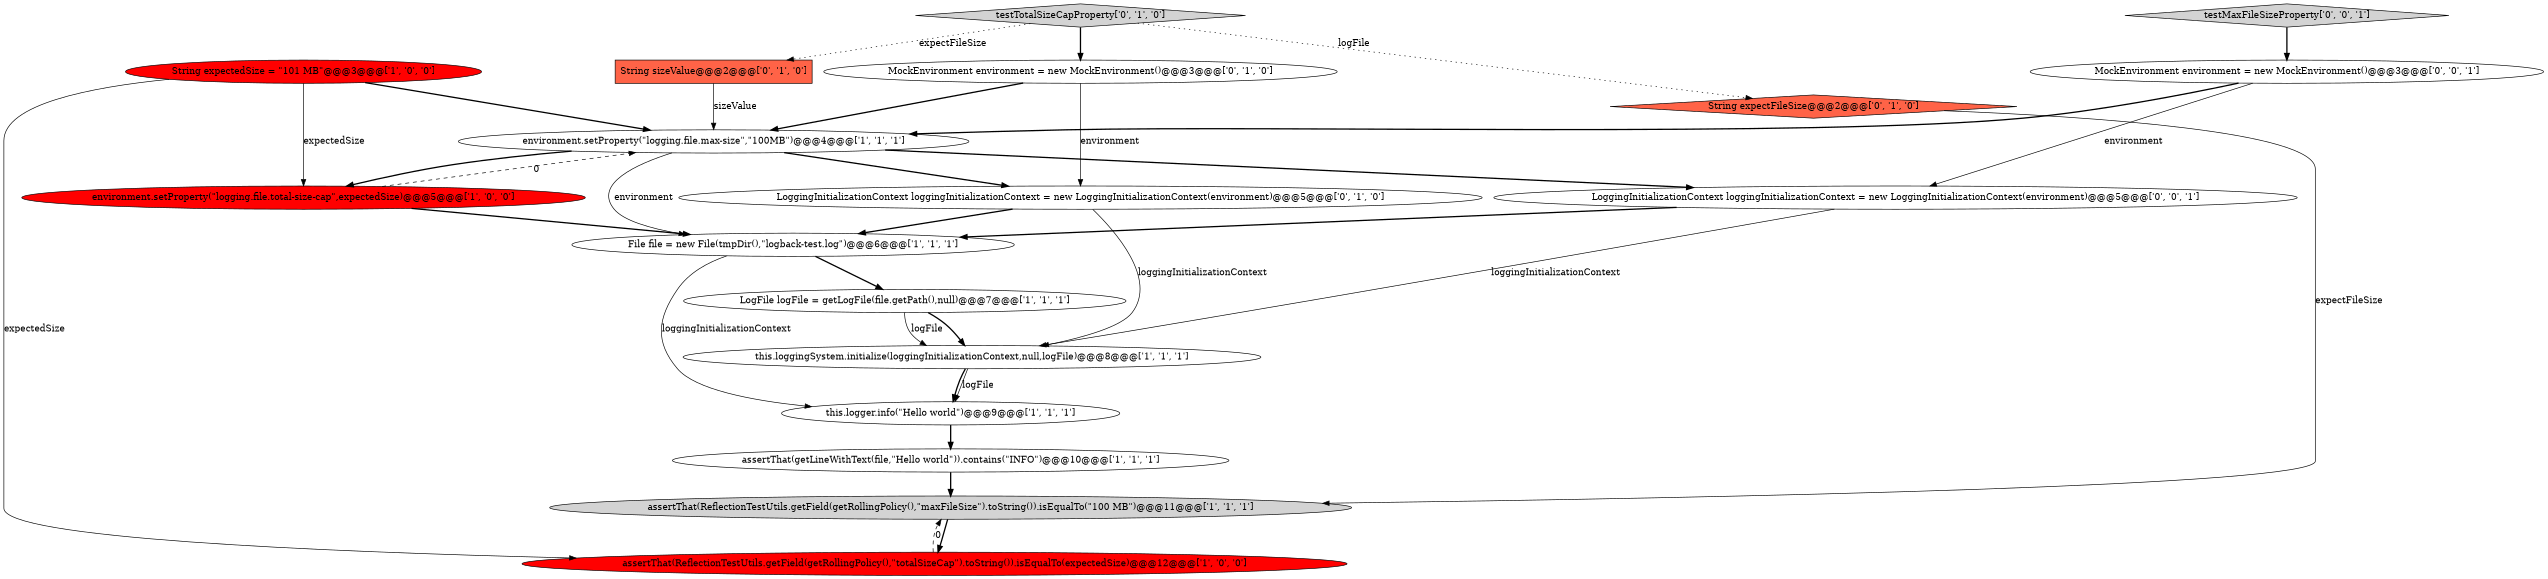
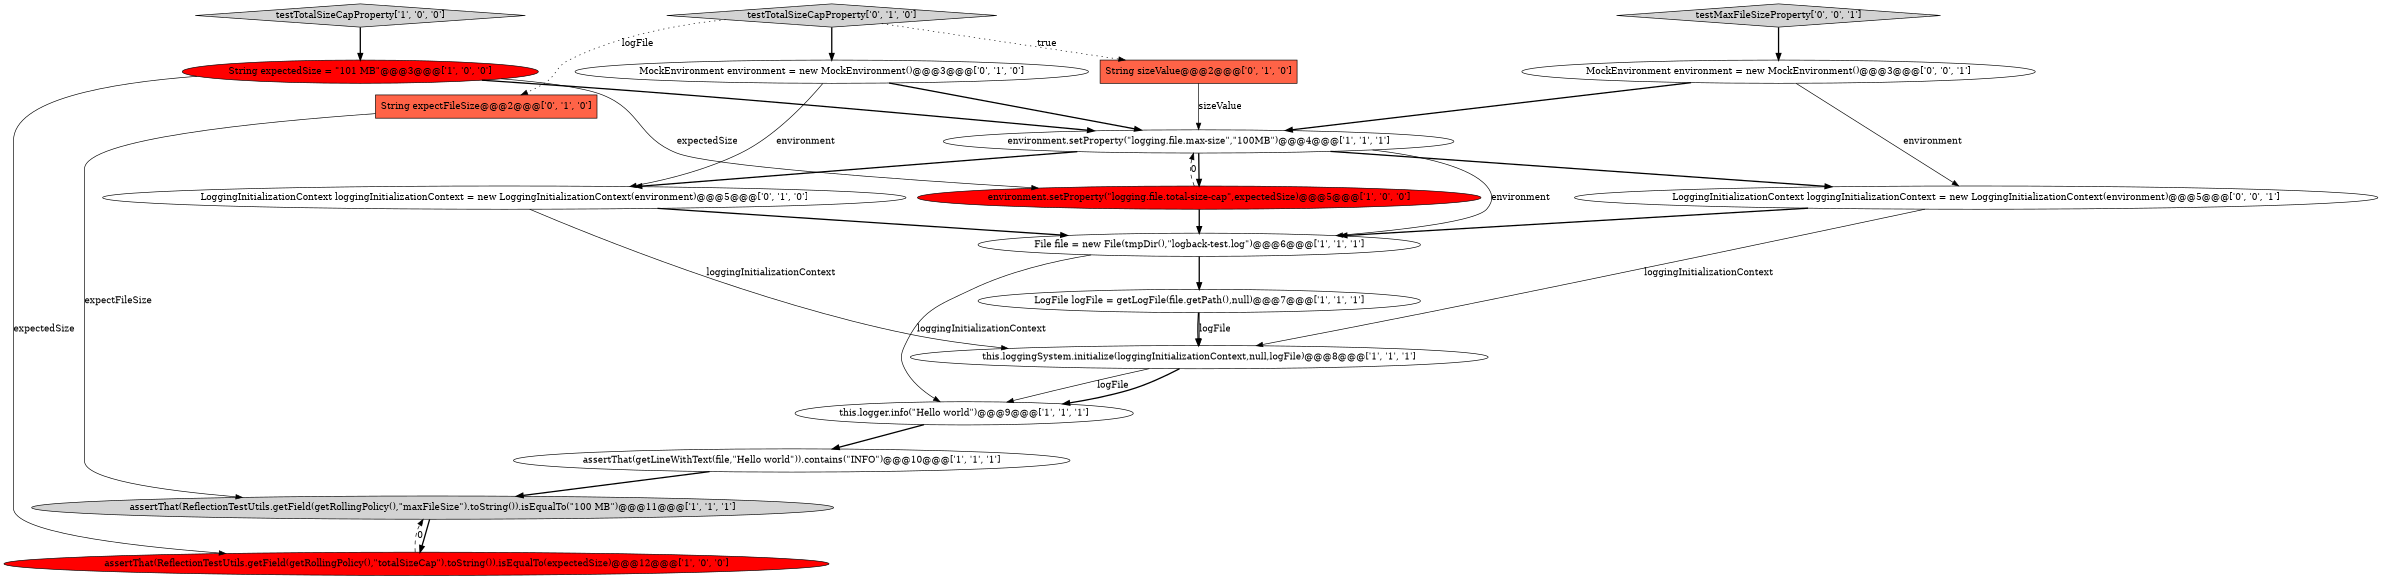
node "testTotalSizeCapProperty['1', '0', '0']": added
edge "testTotalSizeCapProperty['0', '1', '0']" -> "String sizeValue@@@2@@@['0', '1', '0']": label "expectFileSize" -> "true"
node "String expectFileSize@@@2@@@['0', '1', '0']": shape diamond -> box
